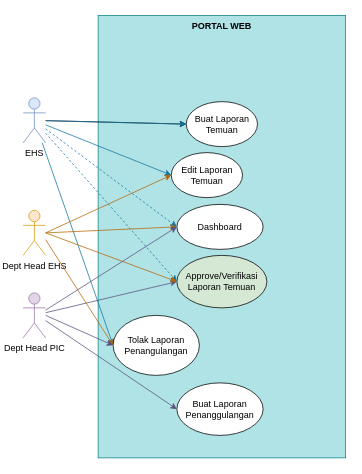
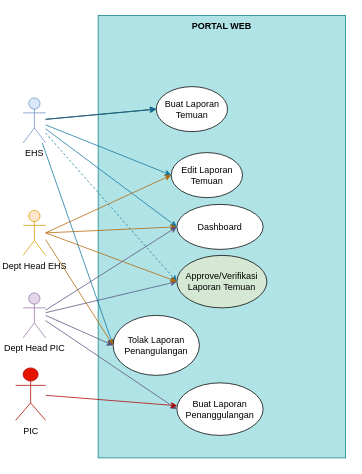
node "Buat Laporan Temuan": moved (222, 124) -> (192, 109)
edge "EHS" -> "Dashboard": style dashed -> solid
node "PIC": added
edge "PIC" -> "Buat Laporan Penanggulangan": added
